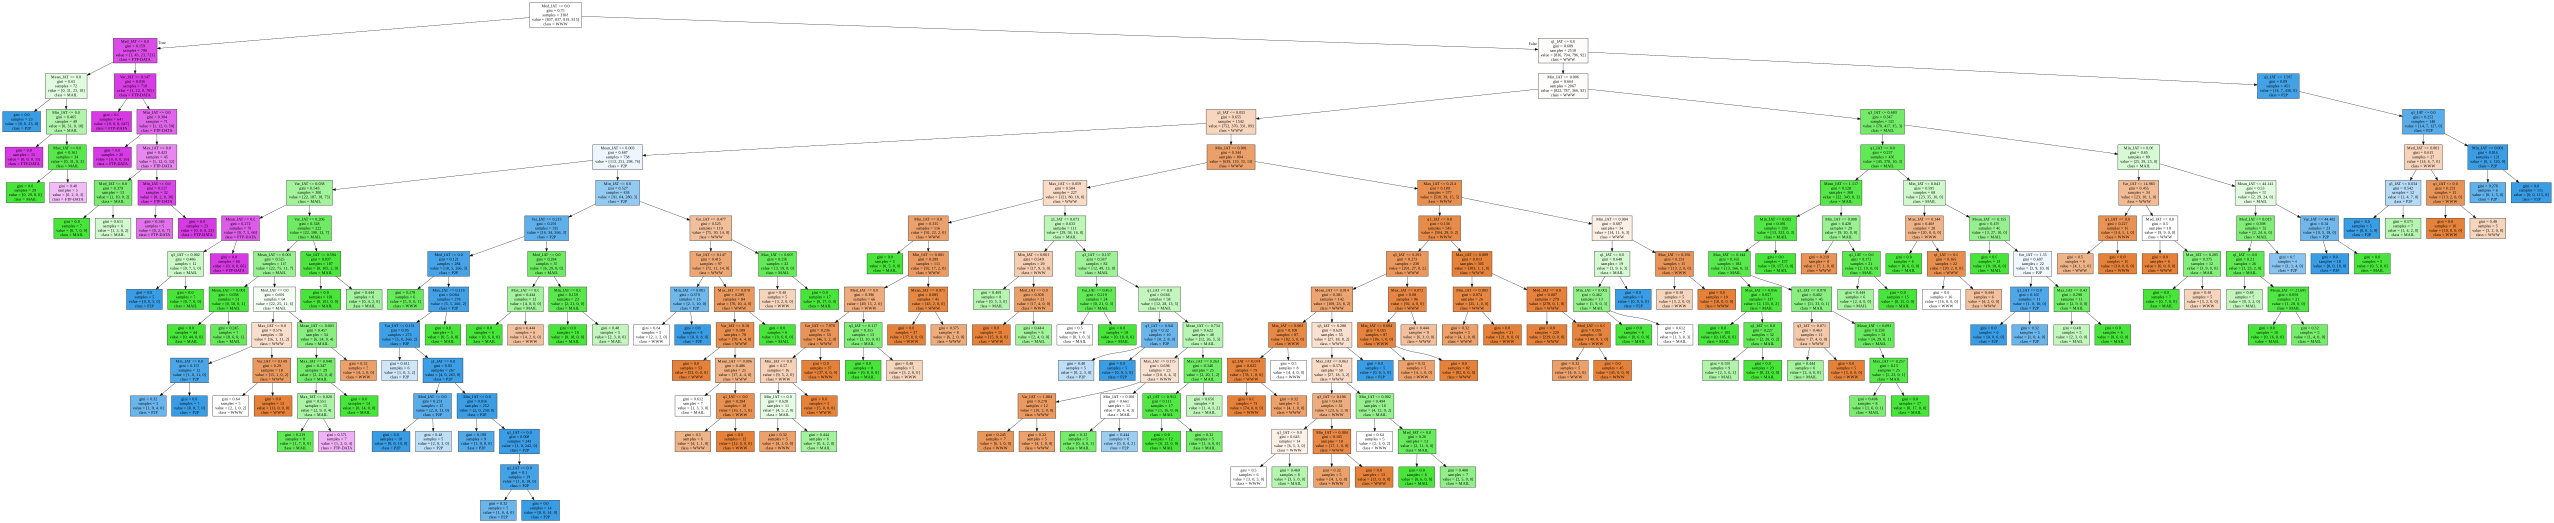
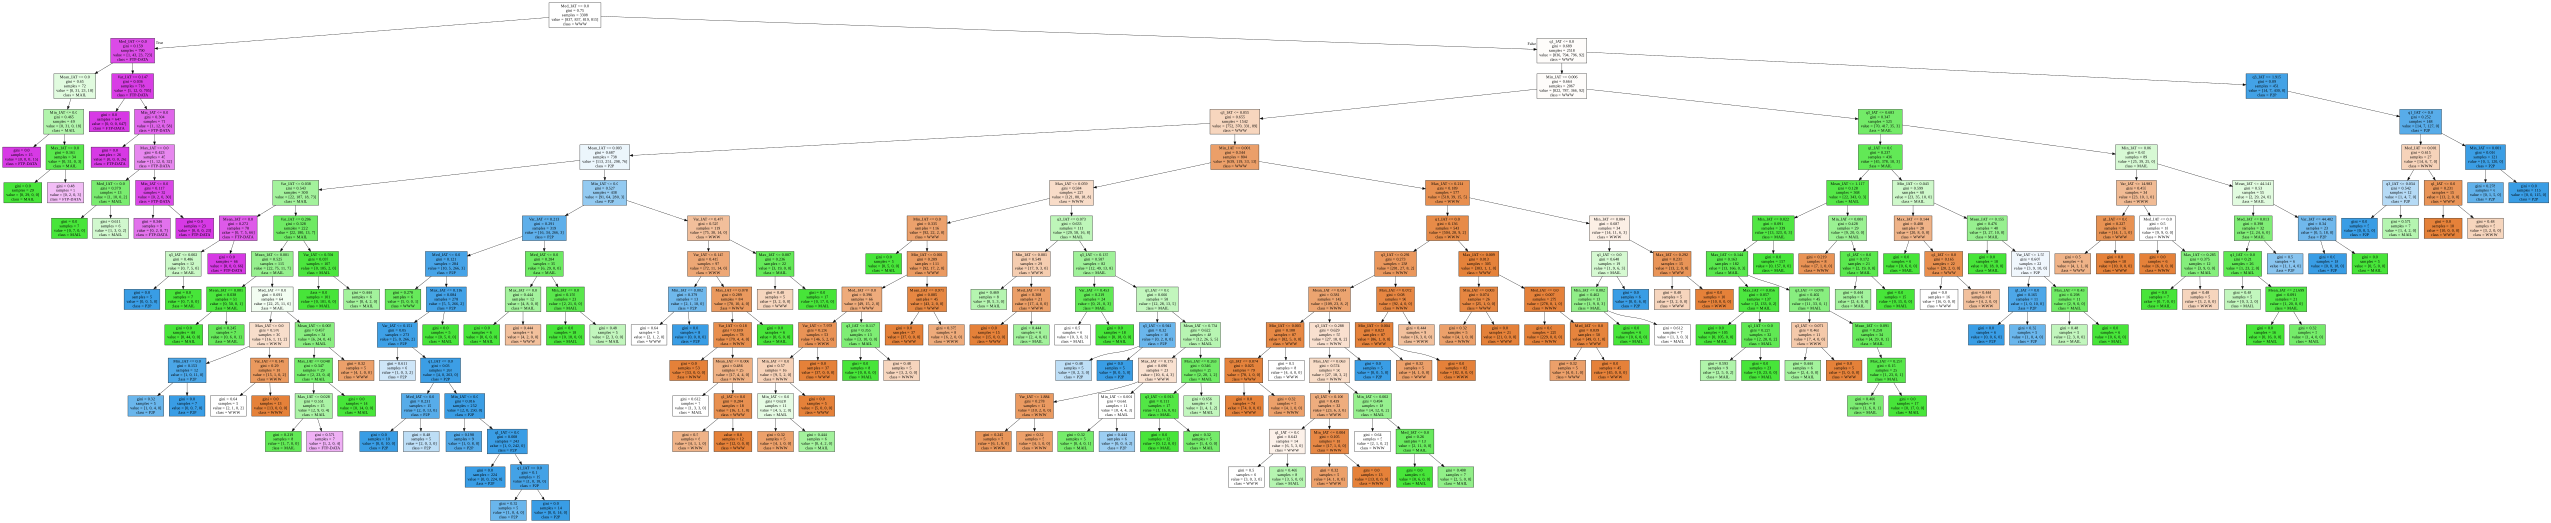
node "gini = 0.0 samples = 23 value = [0, 0, 23, 0] class = P2P": removed
node "gini = 0.0 samples = 101 value = [0, 101, 0, 0] class = MAIL": label "gini = 0.0 samples = 101 value = [0, 101, 0, 0] class = MAIL" -> "class = 0.0 samples = 101 value = [0, 101, 0, 0] class = MAIL"
node "gini = 0.0 samples = 12 value = [12, 0, 0, 0] class = WWW": label "gini = 0.0 samples = 12 value = [12, 0, 0, 0] class = WWW" -> "value = 0.0 samples = 12 value = [12, 0, 0, 0] class = WWW"
node "gini = 0.0 samples = 224 value = [0, 0, 224, 0] class = P2P": added
